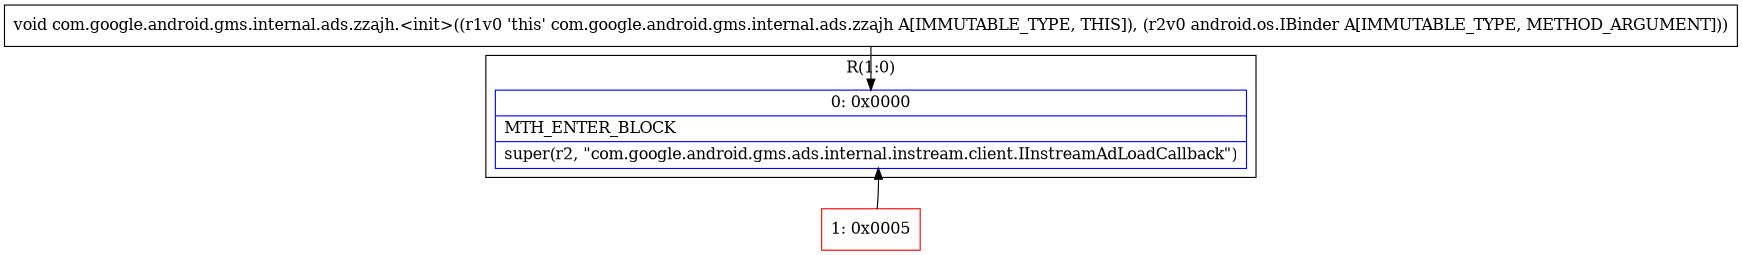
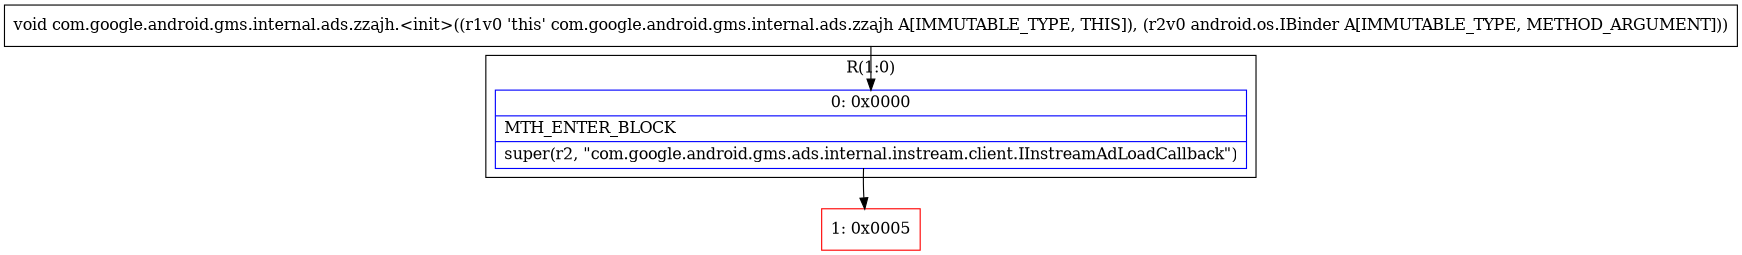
edge "1: 0x0005" -> "0: 0x0000": reversed
